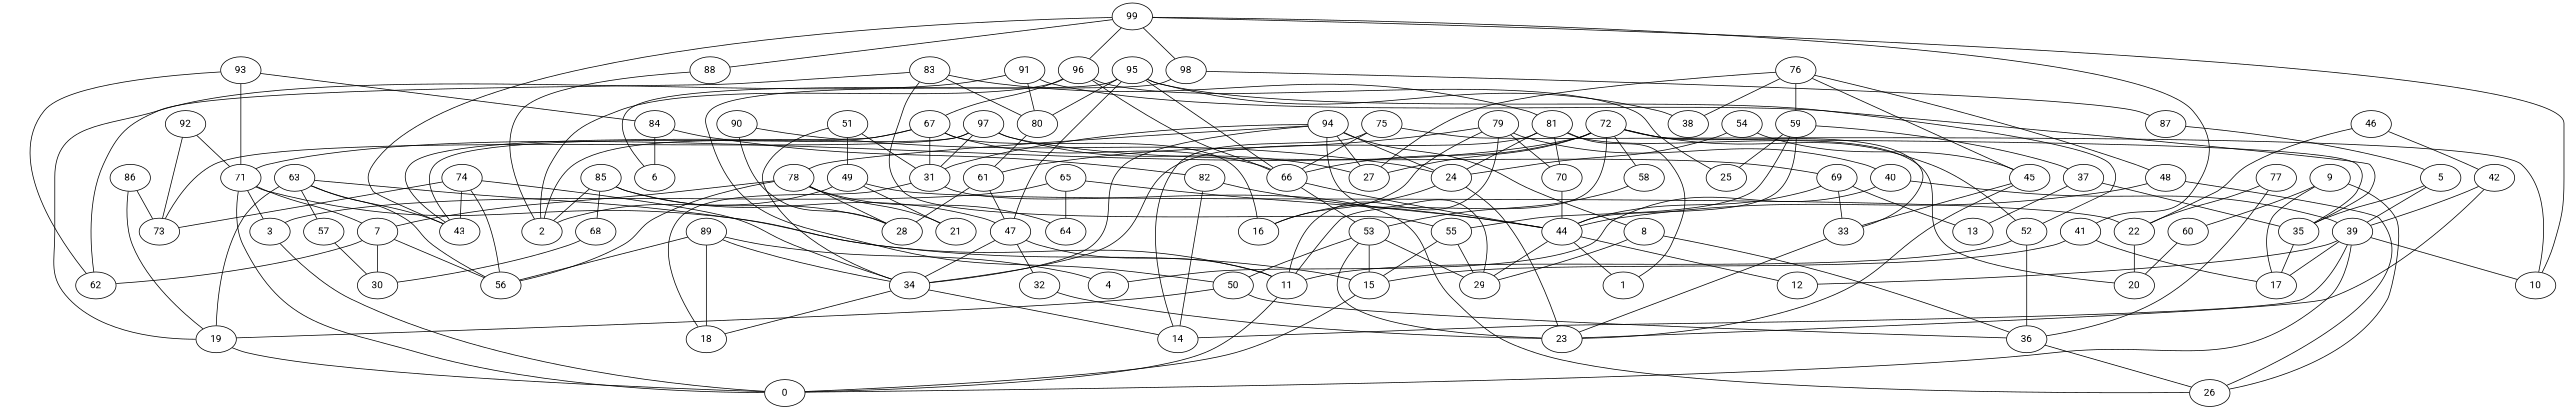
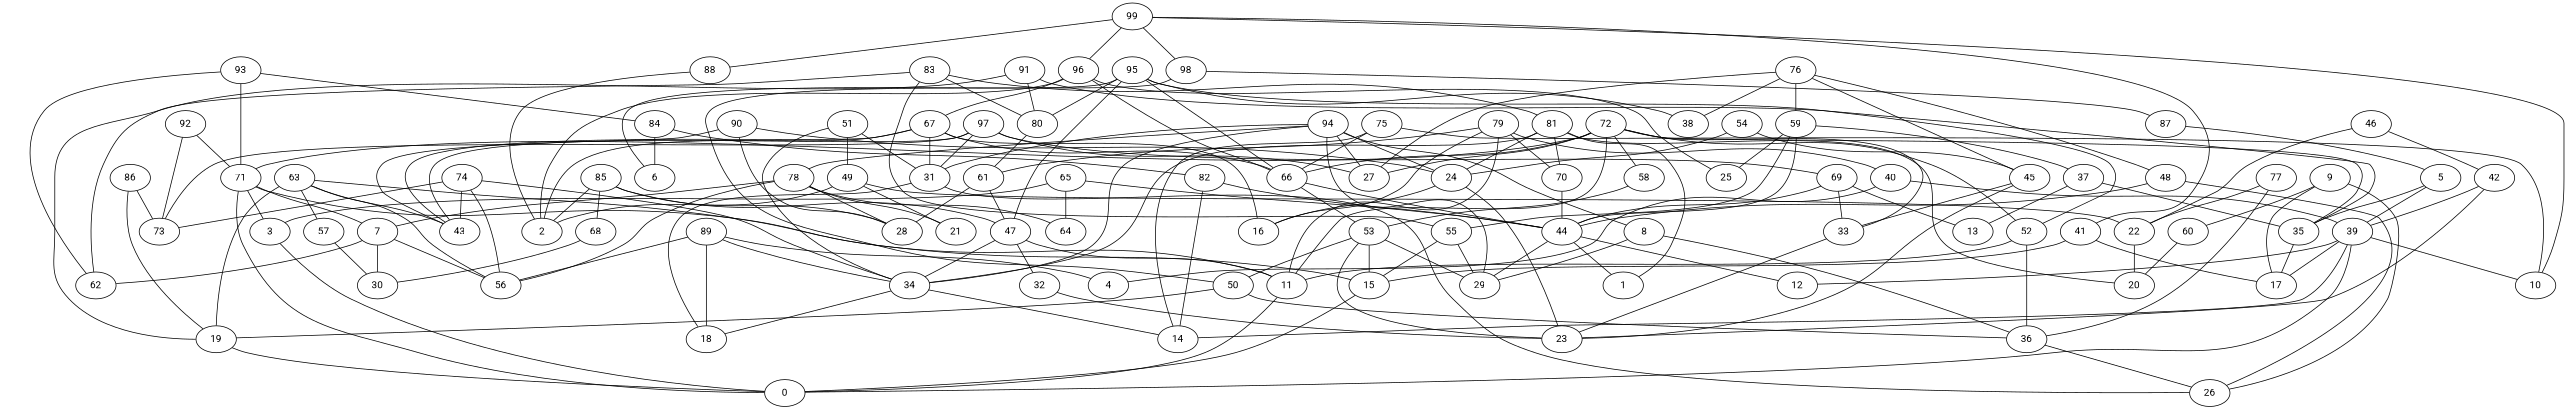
edge "99" -- "43": now "90" -- "43"
